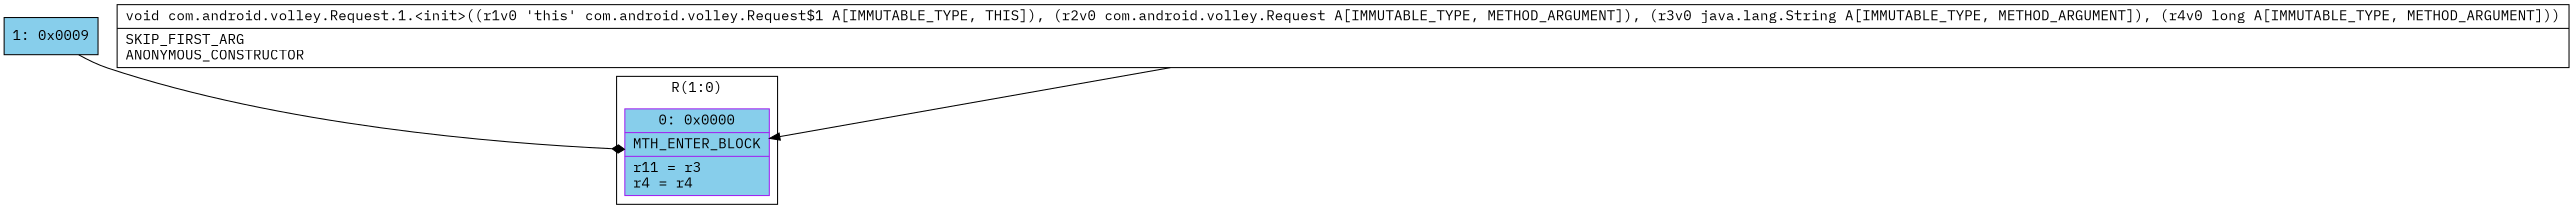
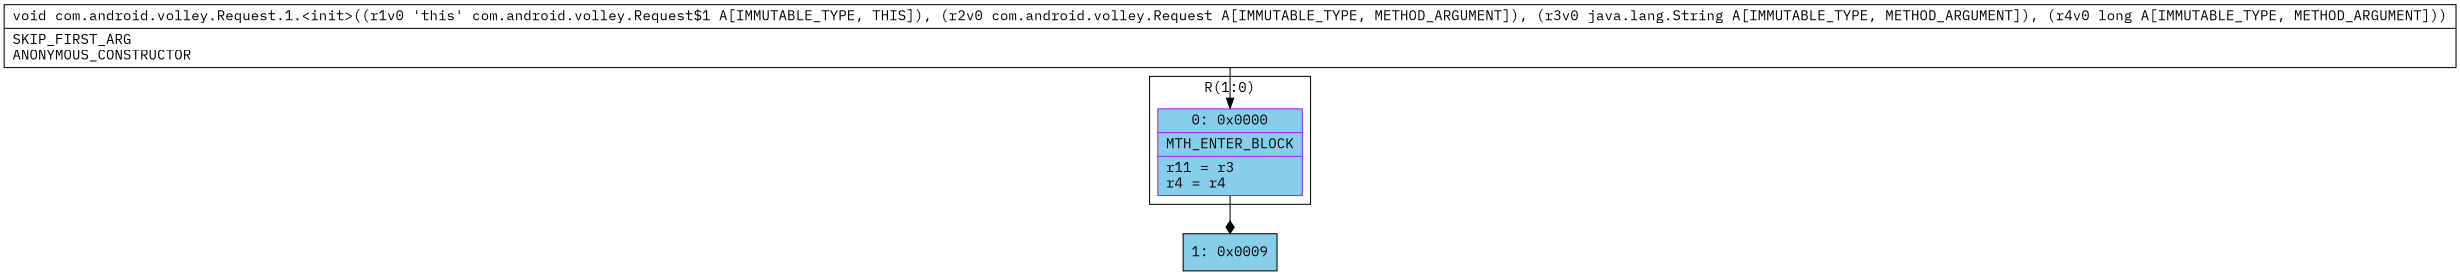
edge "1: 0x0009" -> "0: 0x0000": reversed
